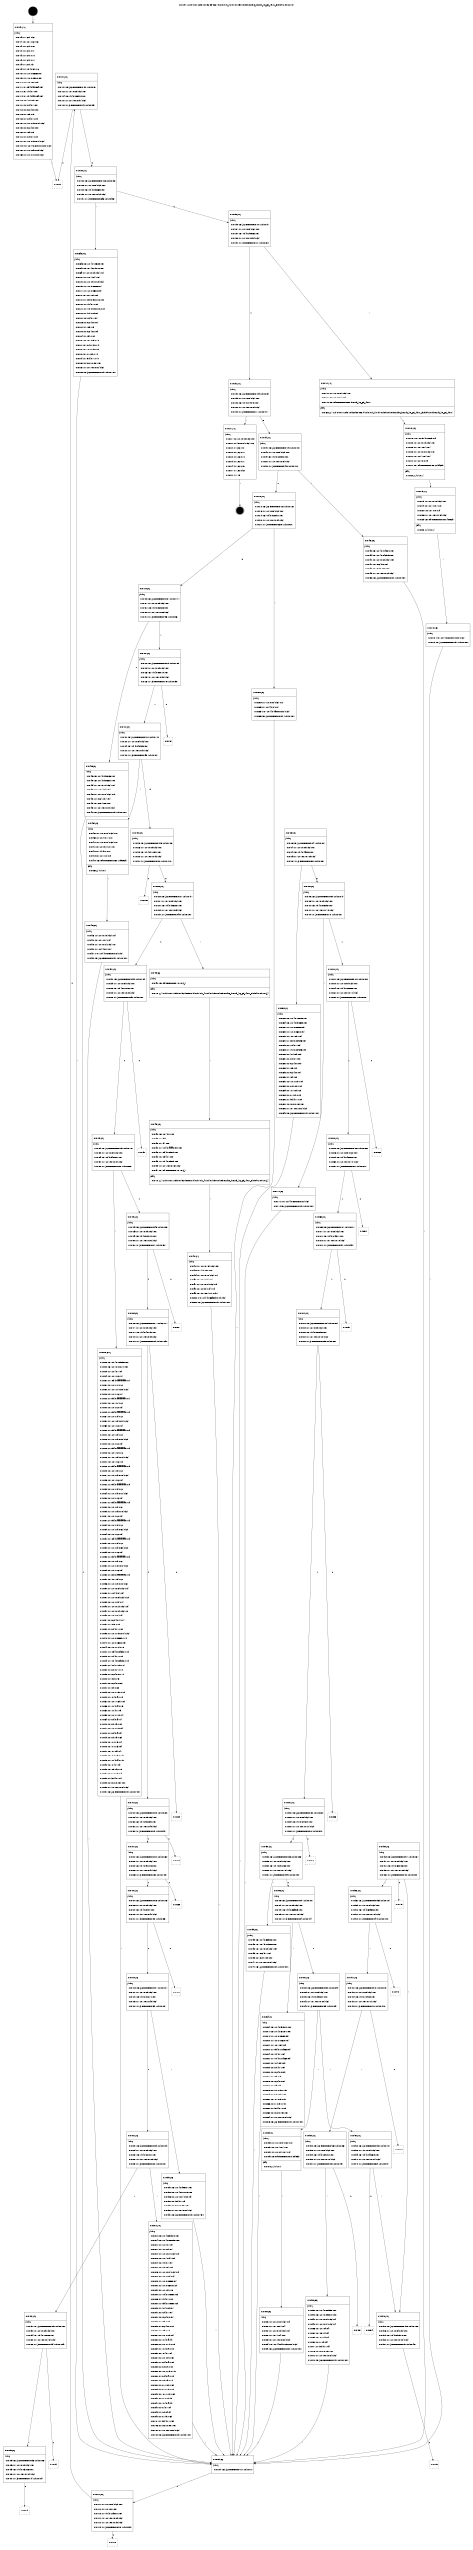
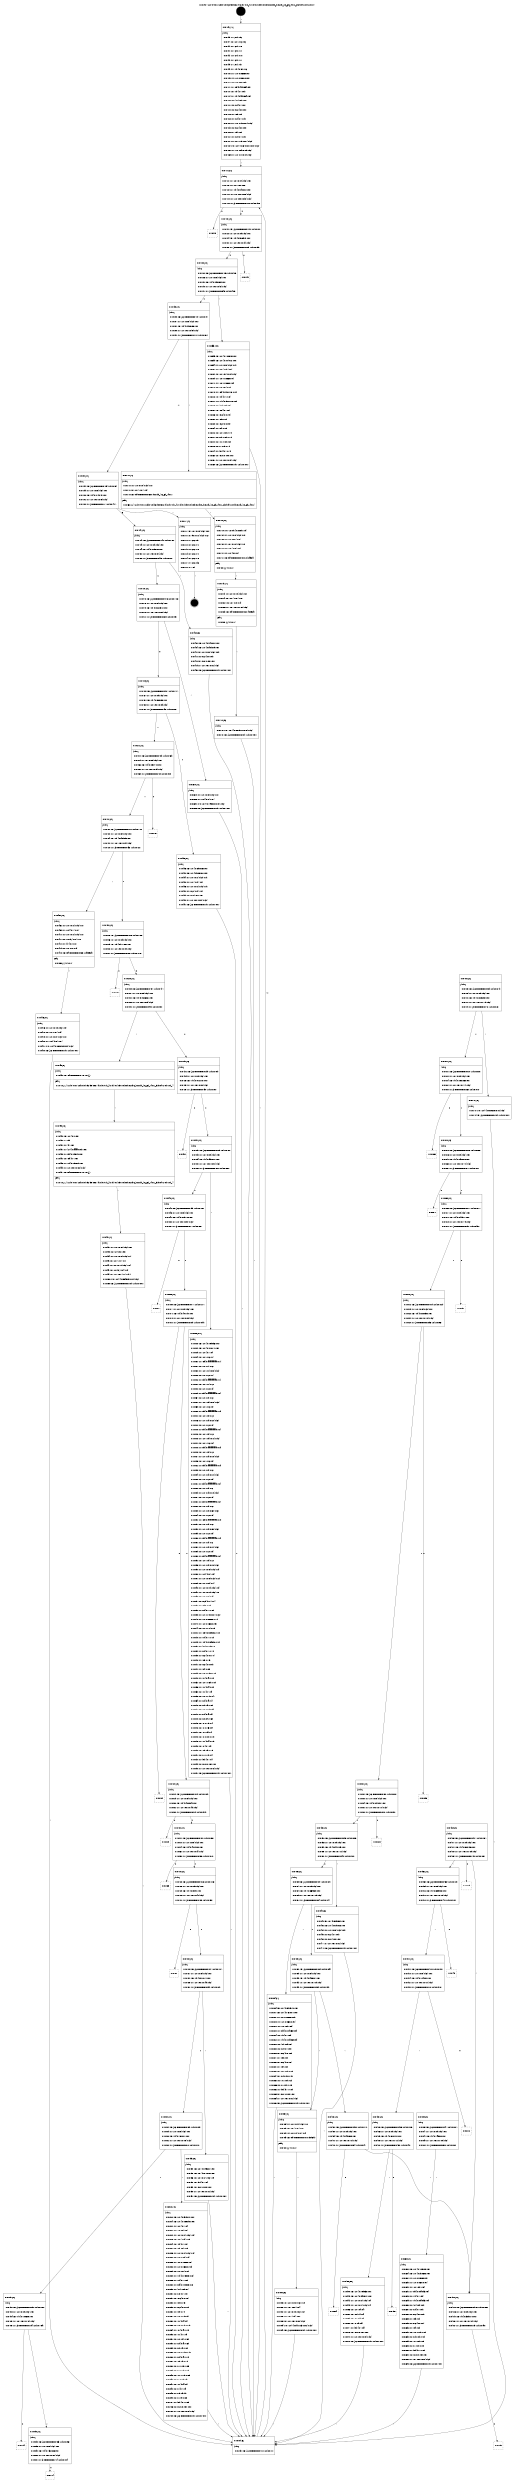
edge "0x4016f0 [116]" -> "0x40248b": now "0x4016f0 [116]" -> "0x401764 [32]"
edge "0x4019ec [28]" -> "0x401a08 [28]": removed, label "5"
